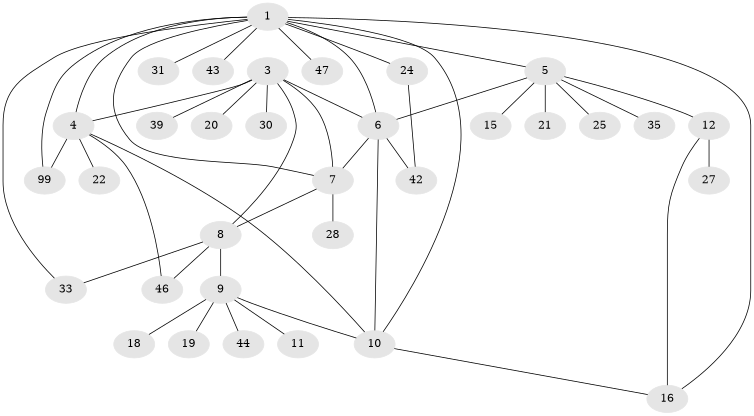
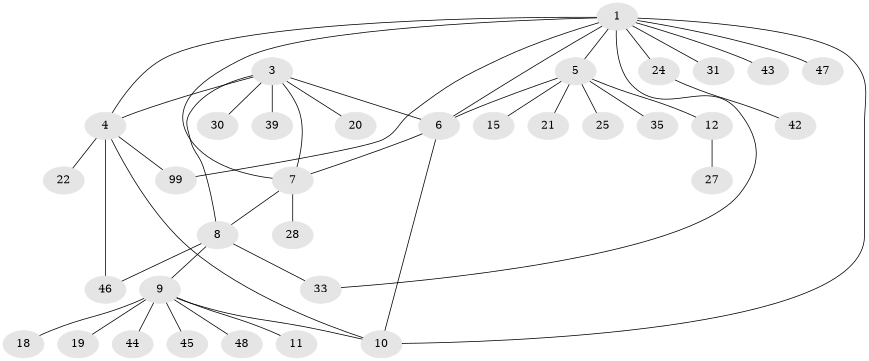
edge "6" -- "42": removed
node "45": added
node "48": added
node "16": removed
